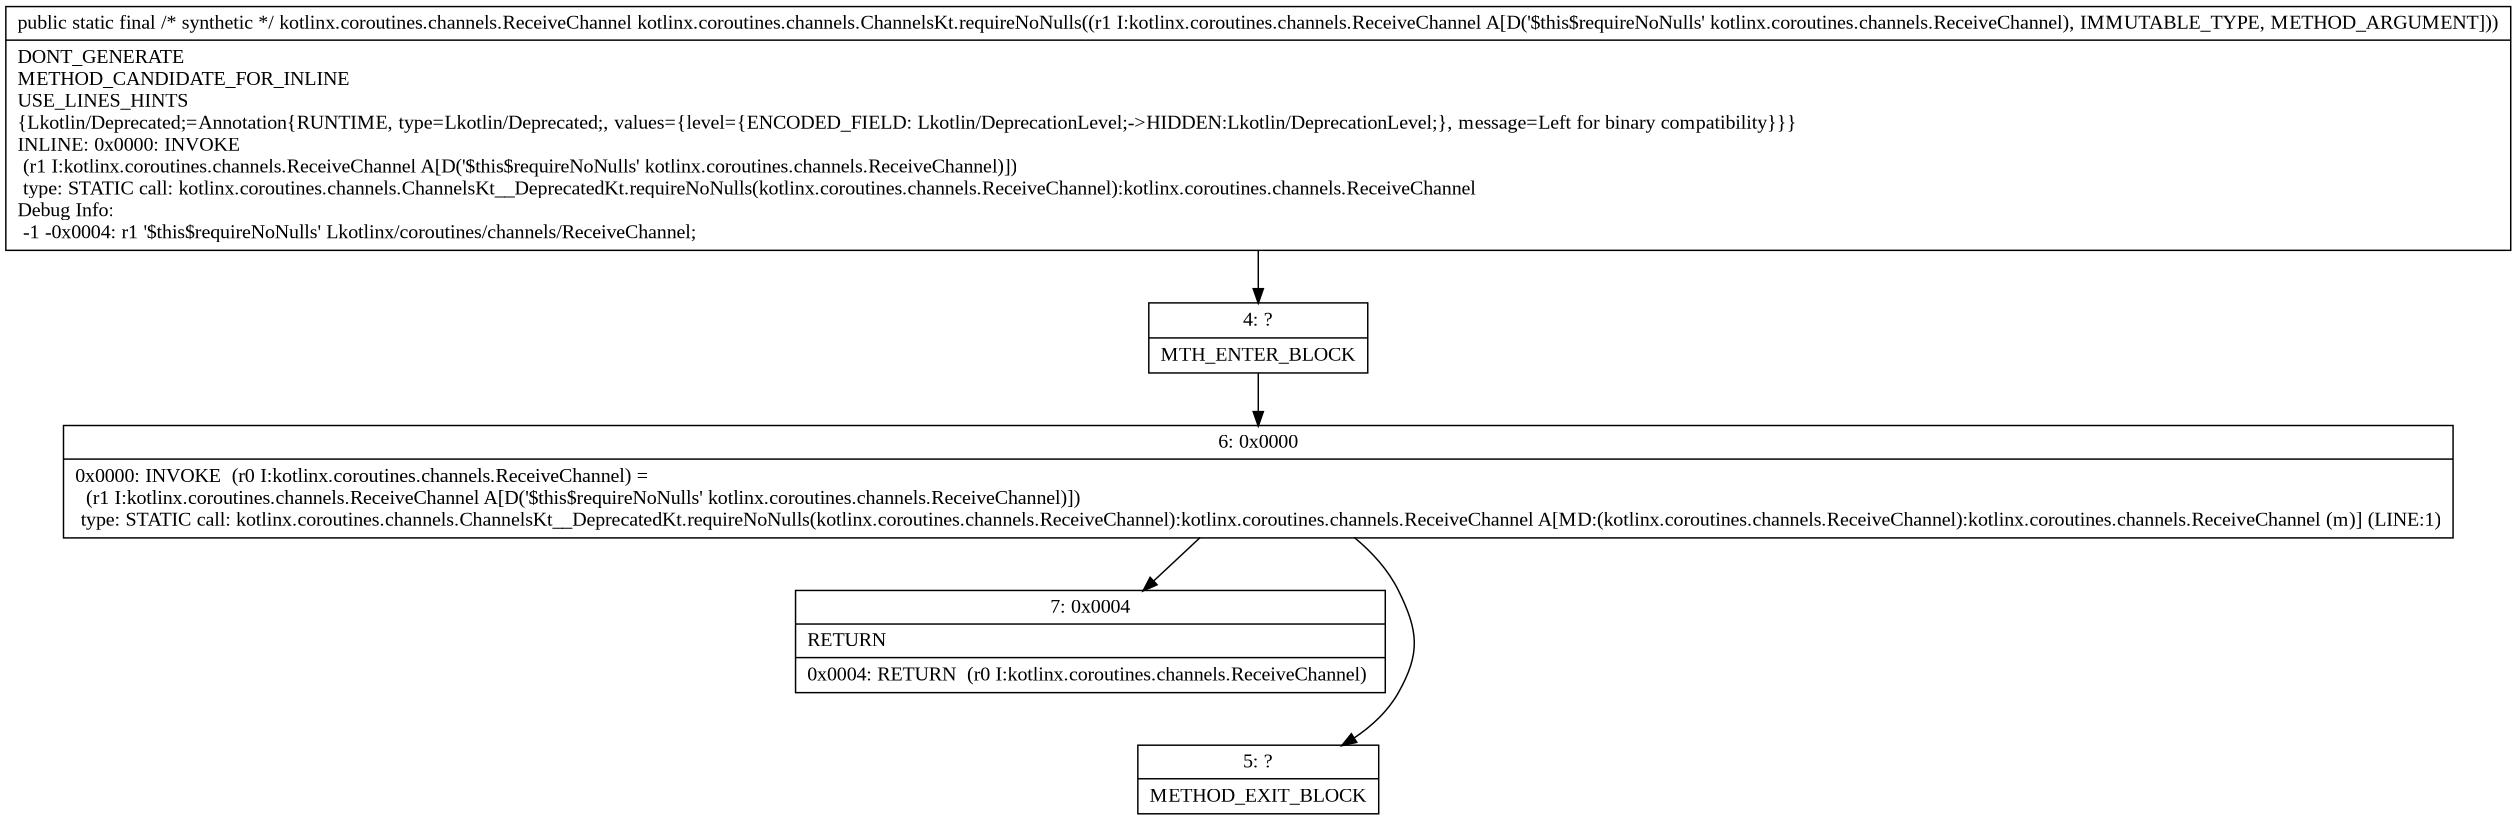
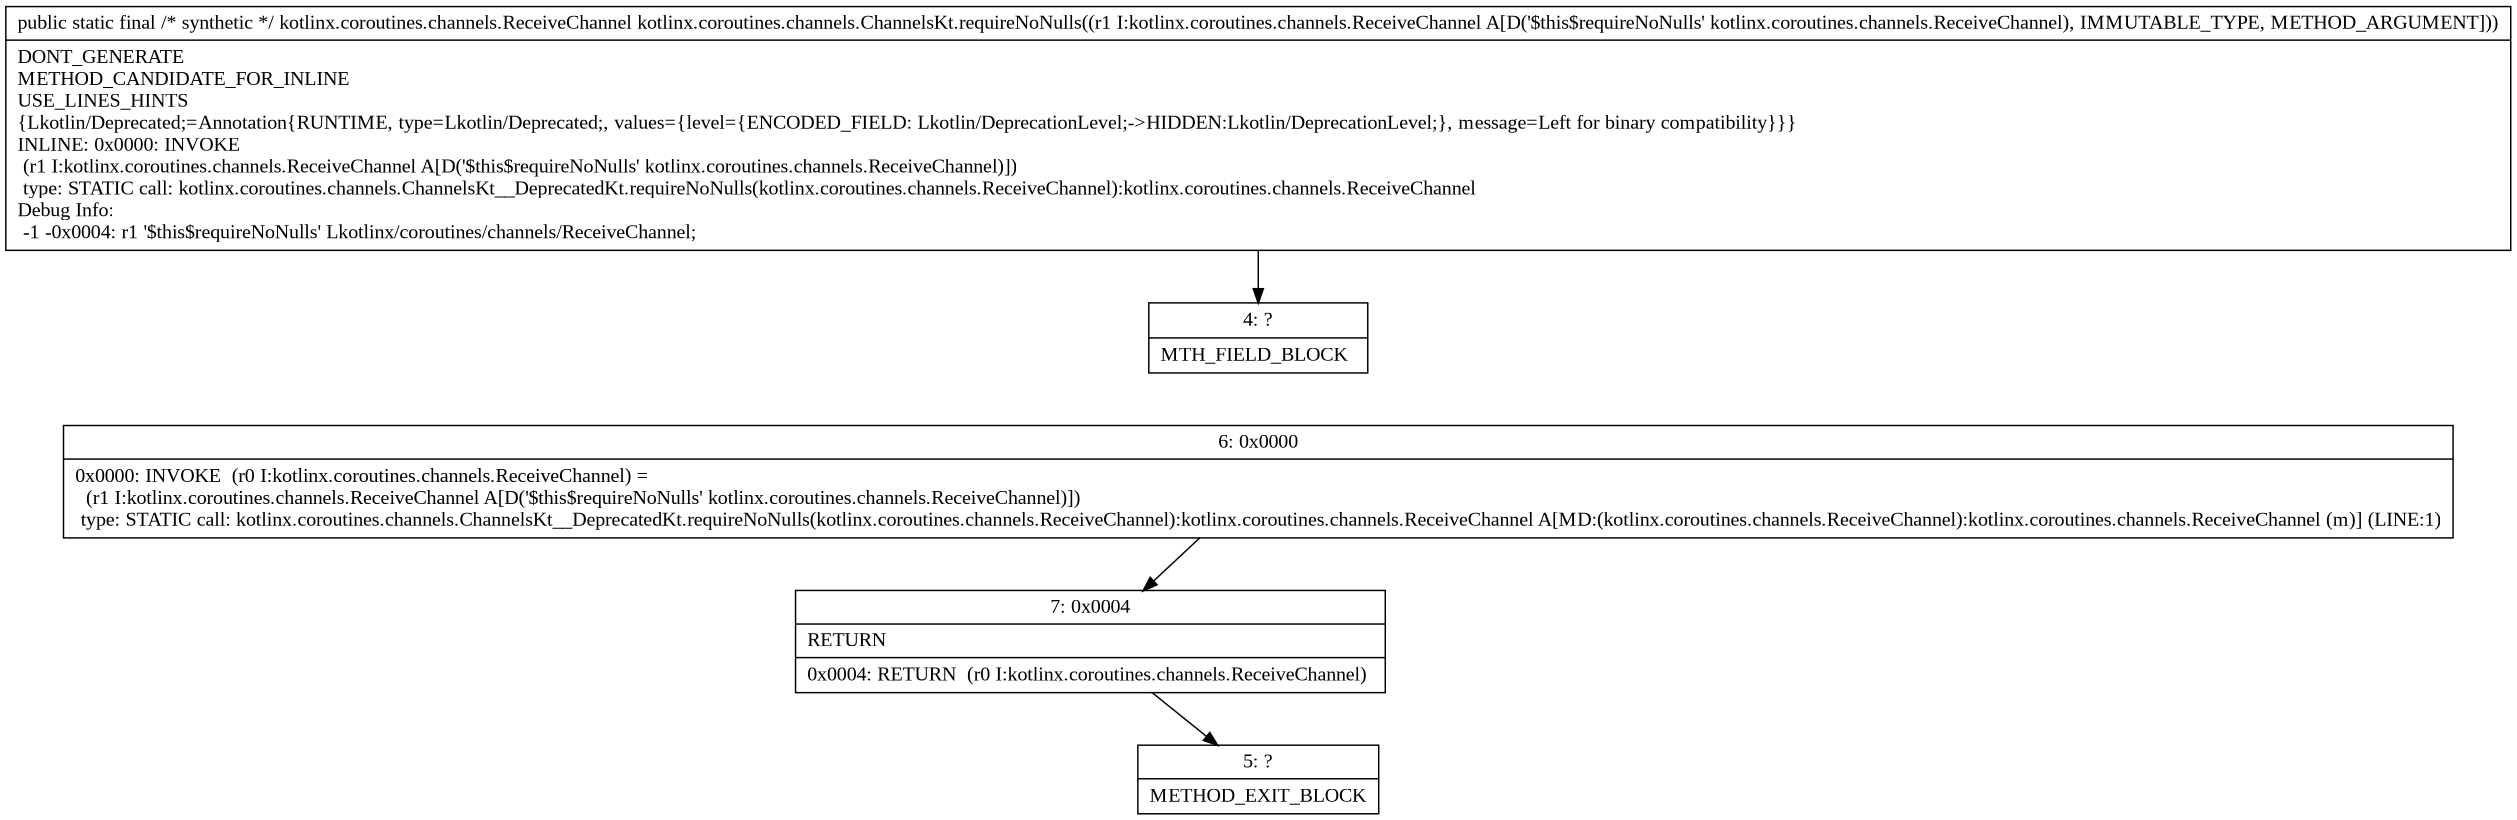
node "4: ?": text "MTH_ENTER_BLOCK" -> "MTH_FIELD_BLOCK"
edge "4: ?" -> "6: 0x0000": removed
edge "6: 0x0000" -> "5: ?": now "7: 0x0004" -> "5: ?"
